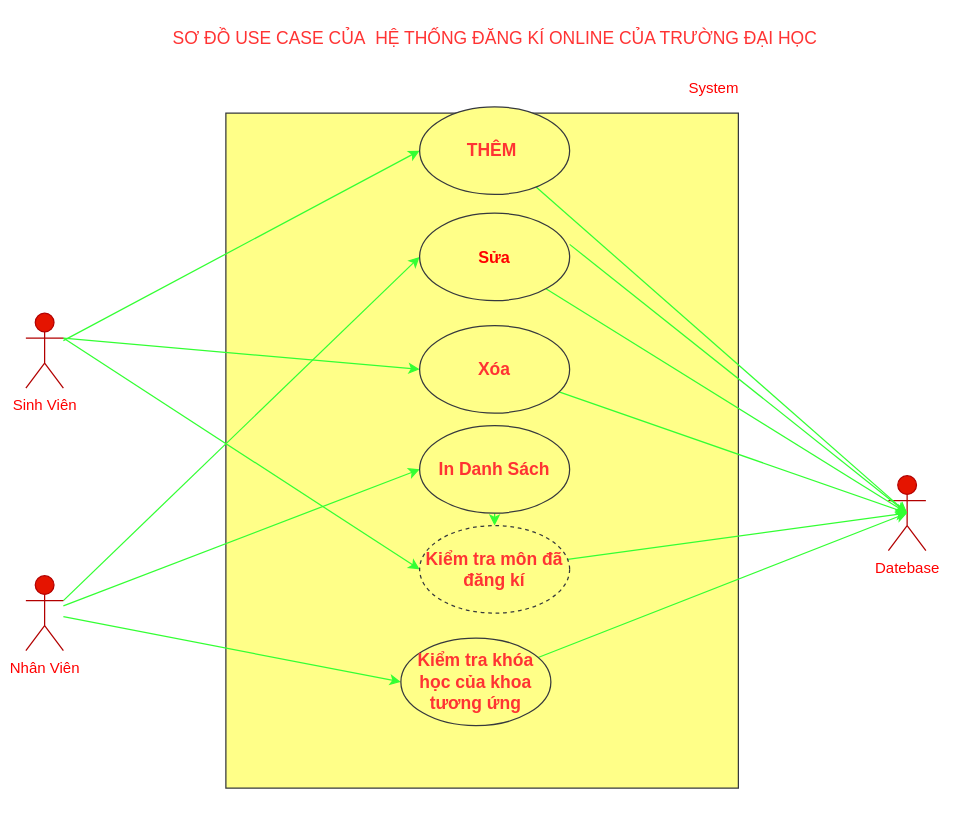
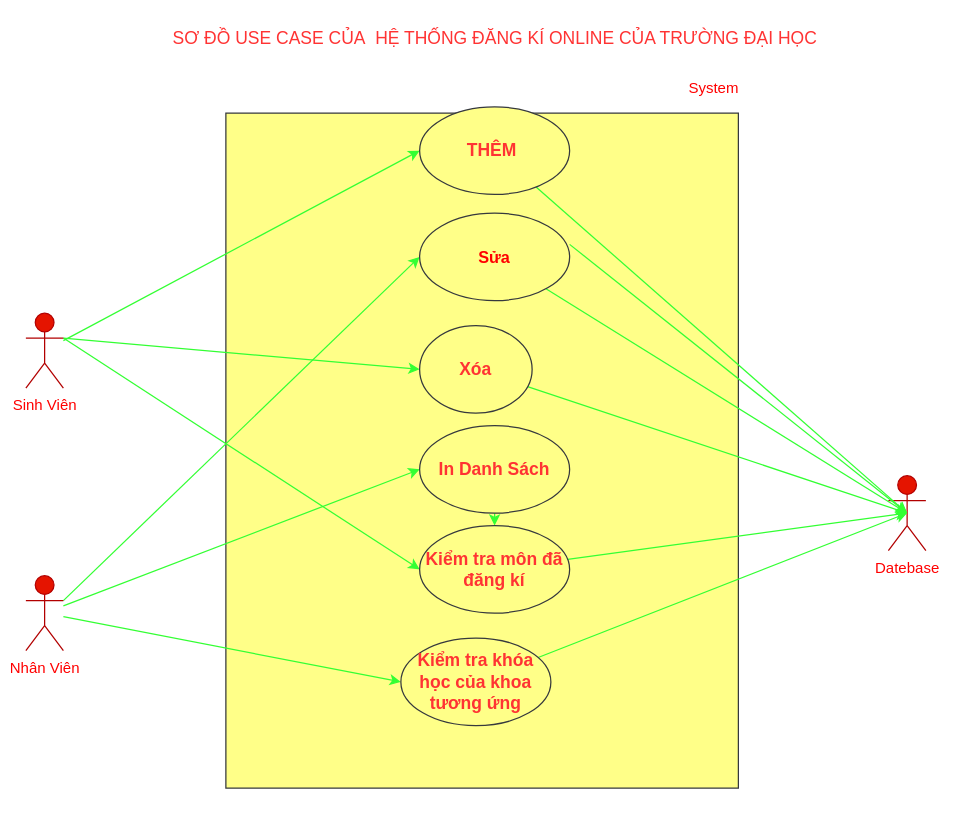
node "Xóa": size 150x88 -> 113x88
node "Kiểm tra môn đã đăng kí": style dashed -> solid
